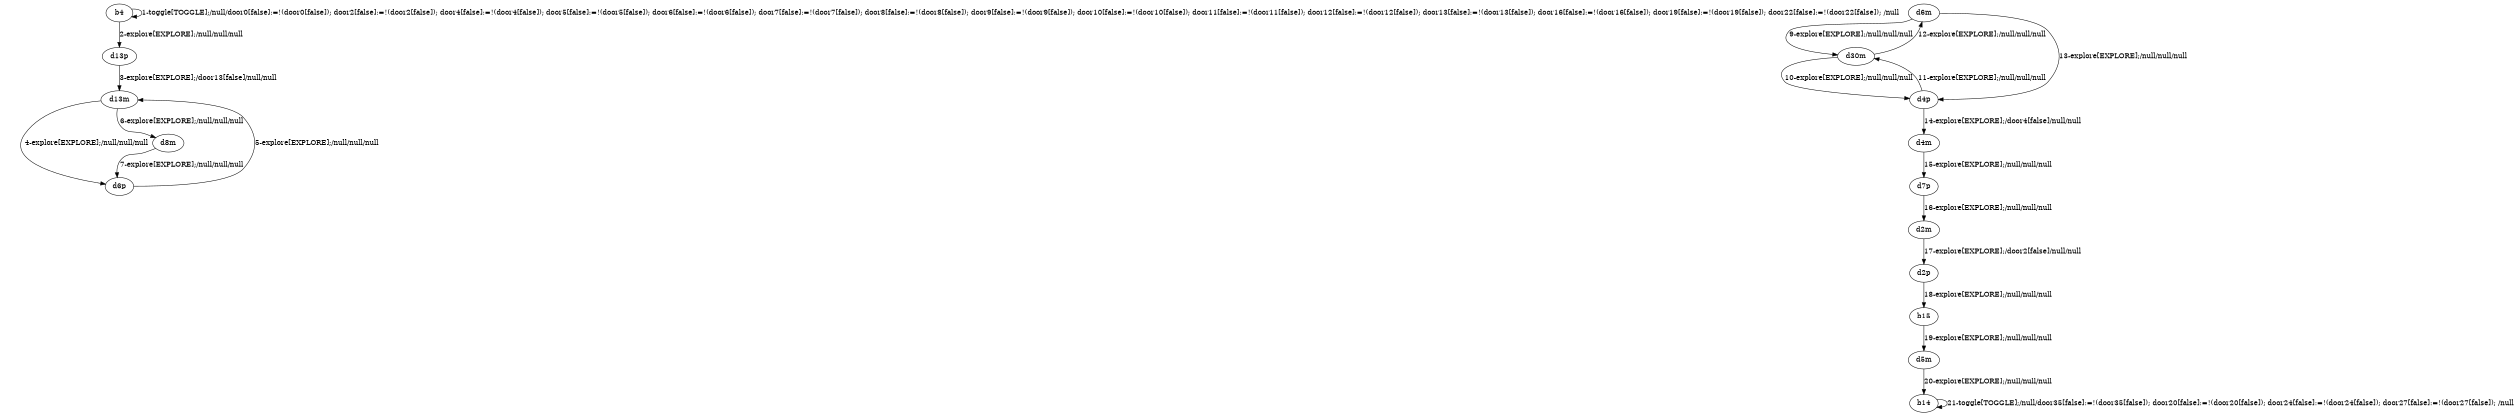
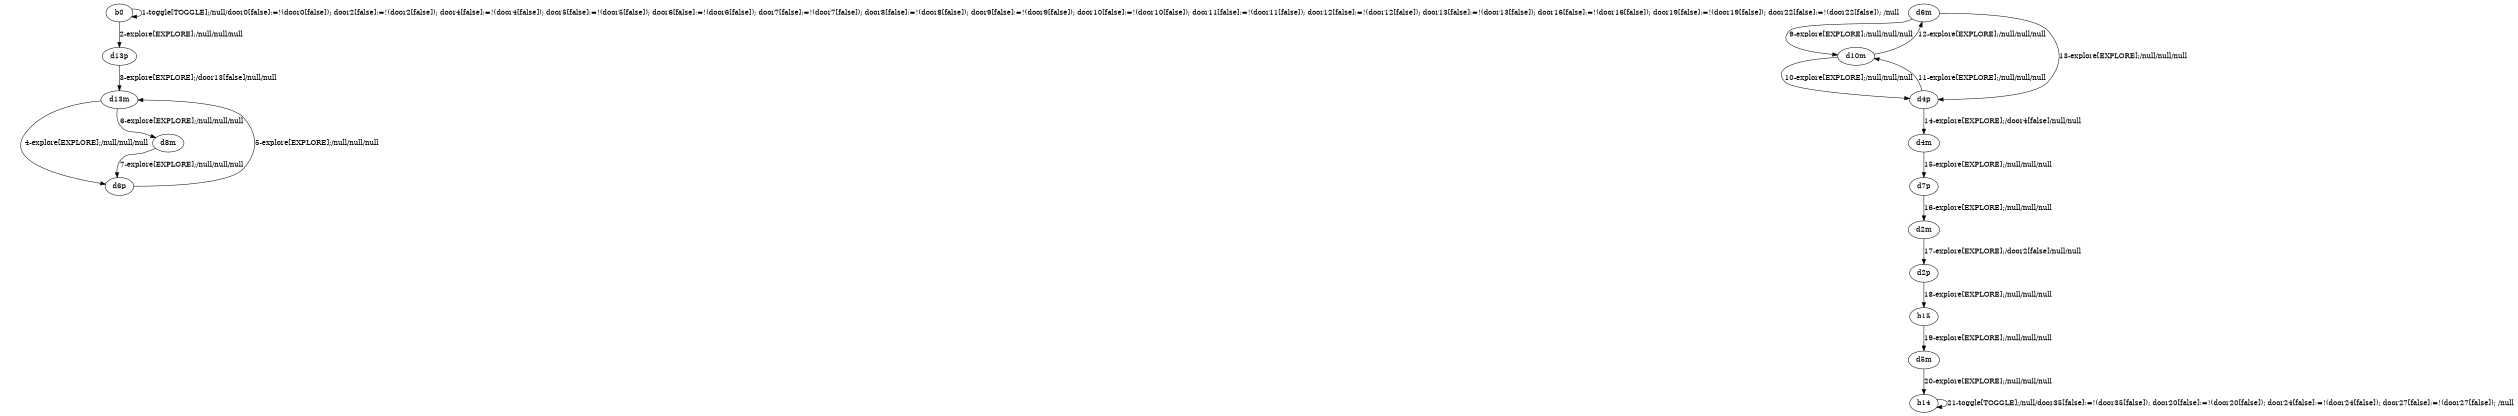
node "b4": label "b4" -> "b0"
node "d30m": label "d30m" -> "d10m"
